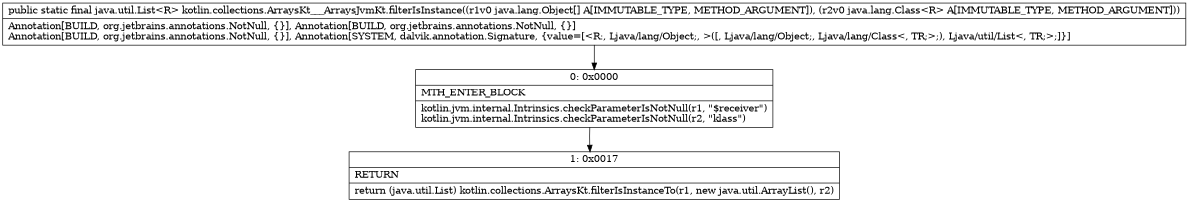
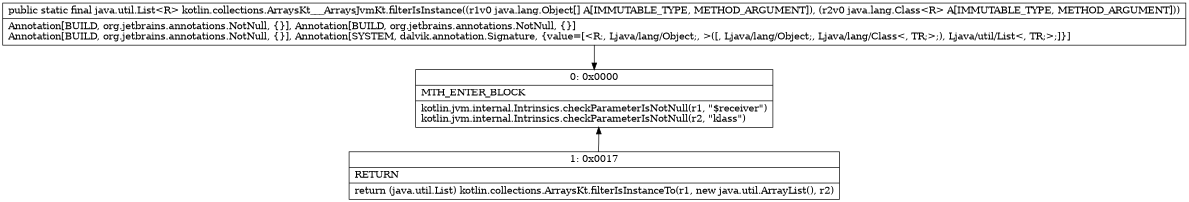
edge "0: 0x0000" -> "1: 0x0017": reversed
